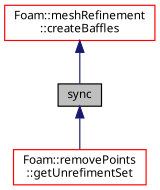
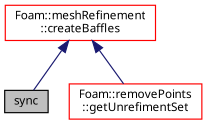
edge "Foam::removePoints ::getUnrefimentSet" -> "sync": now "Foam::removePoints ::getUnrefimentSet" -> "Foam::meshRefinement ::createBaffles"
